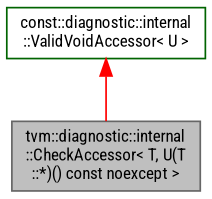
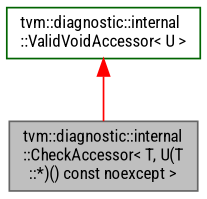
node "const::diagnostic::internal ::ValidVoidAccessor< U >": label "const::diagnostic::internal ::ValidVoidAccessor< U >" -> "tvm::diagnostic::internal ::ValidVoidAccessor< U >"
